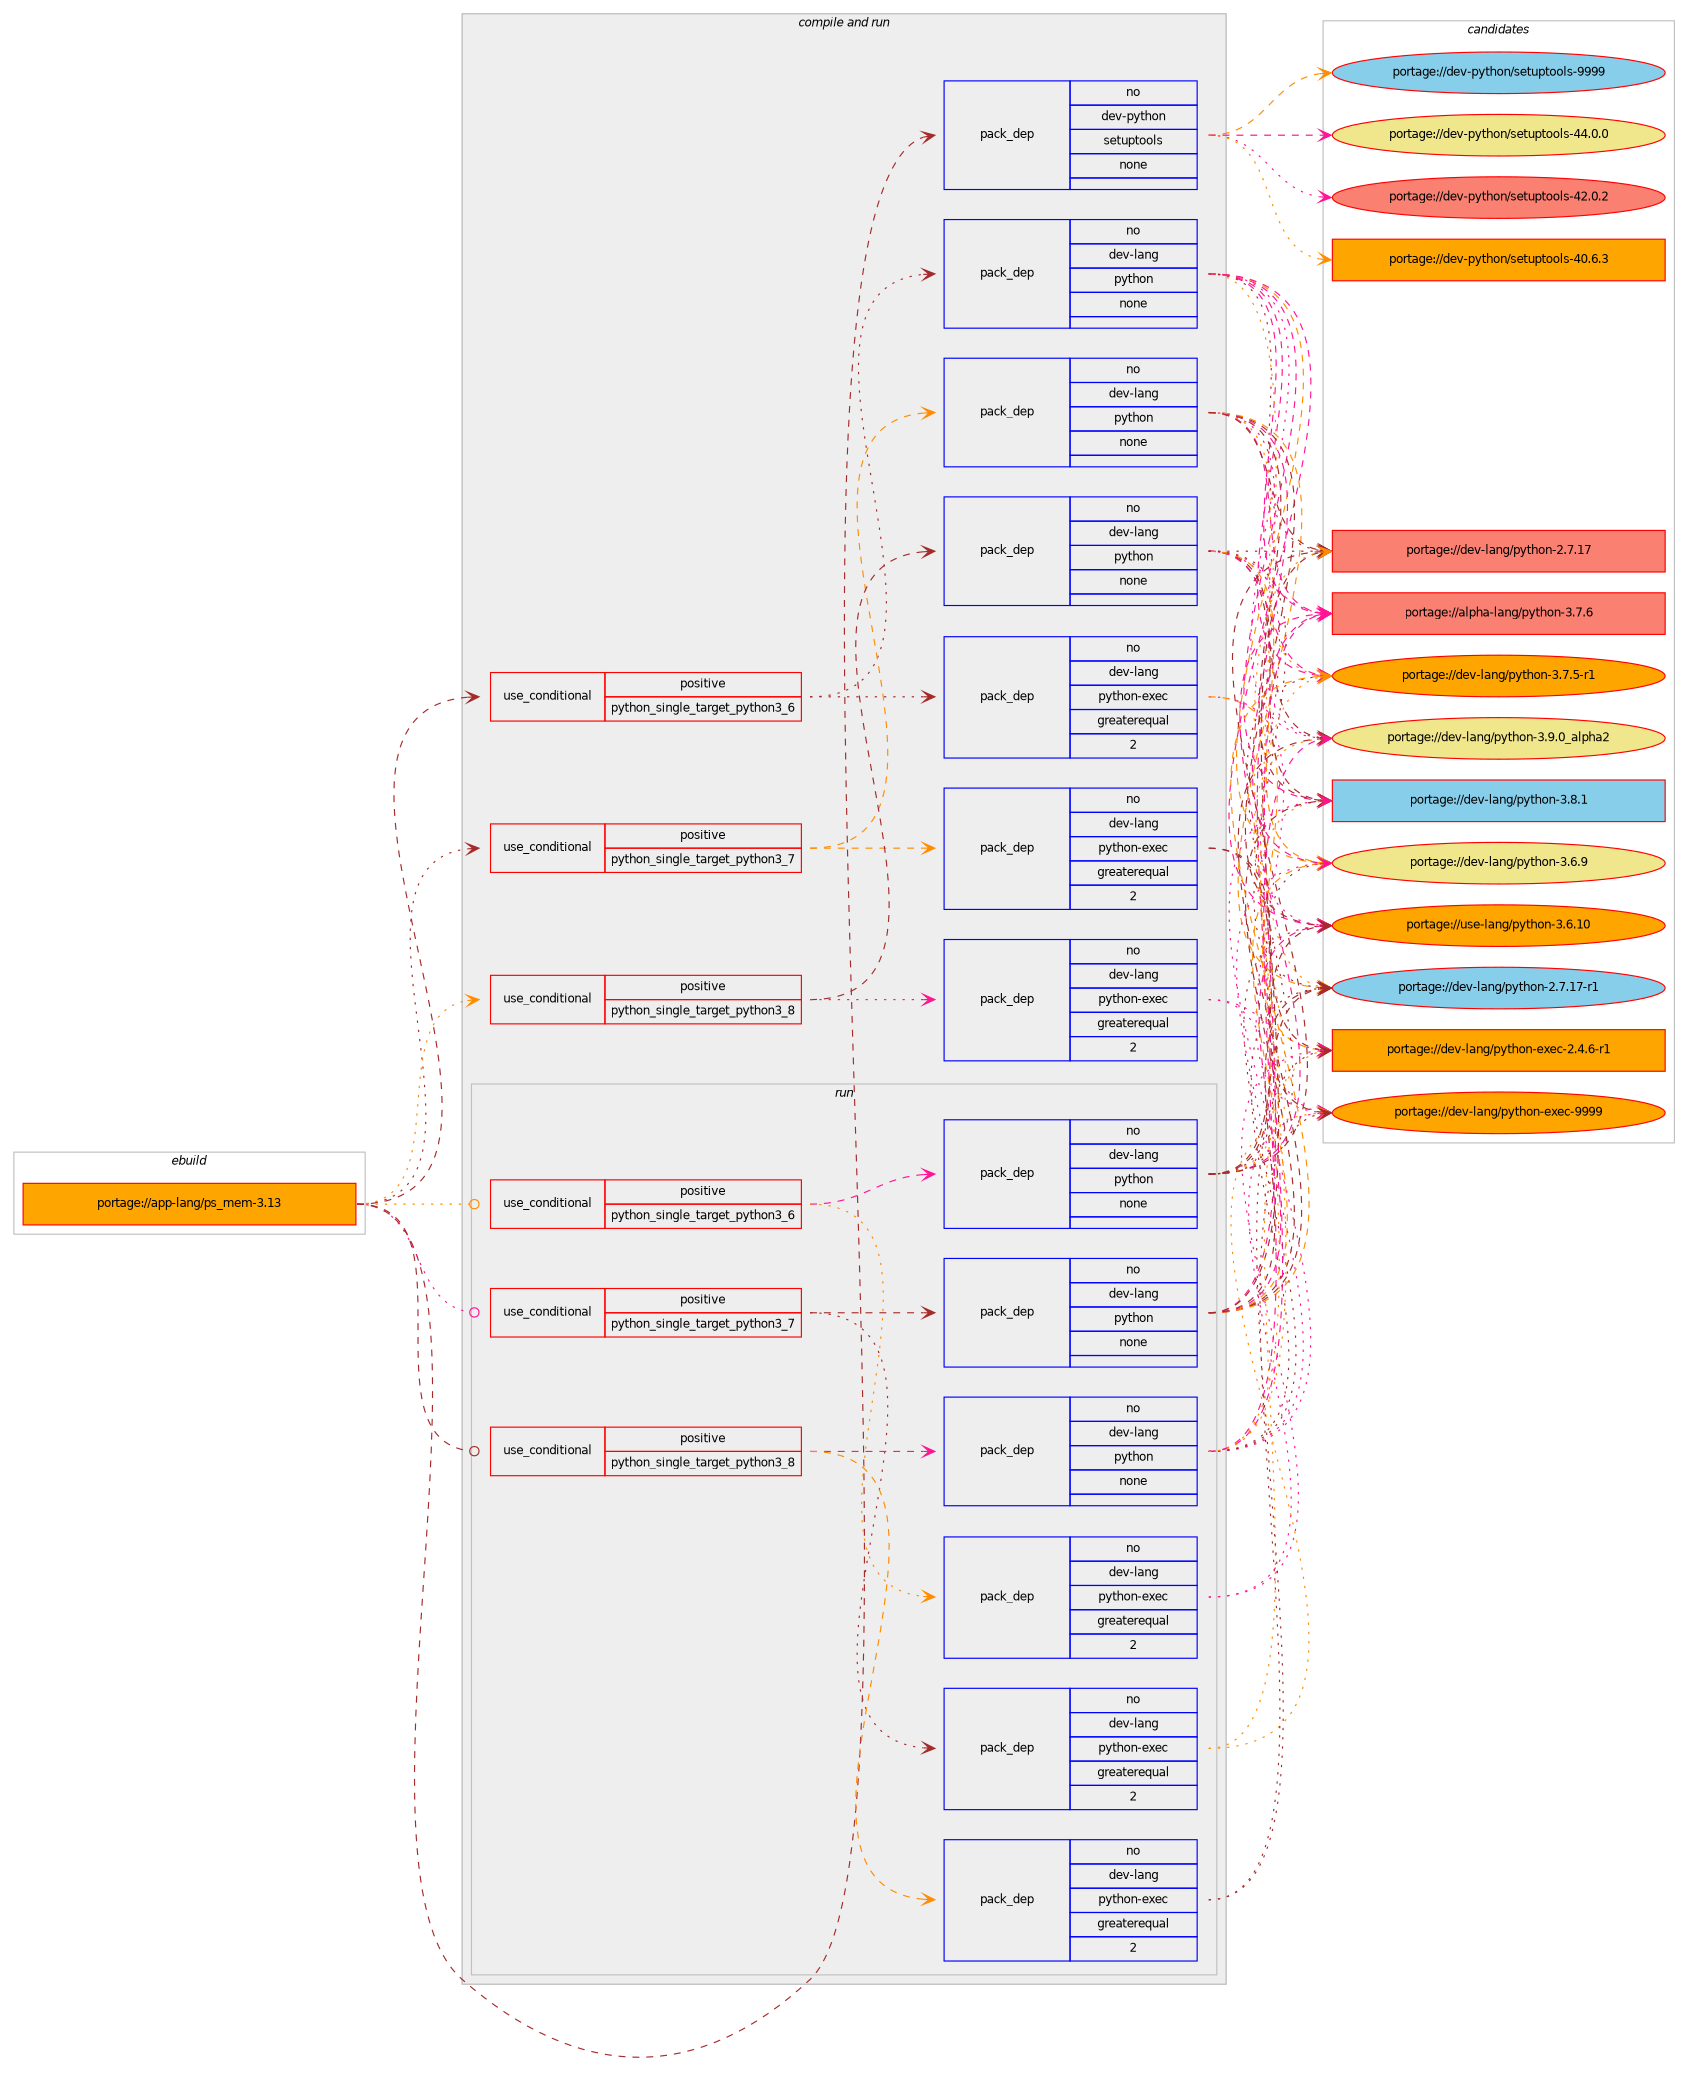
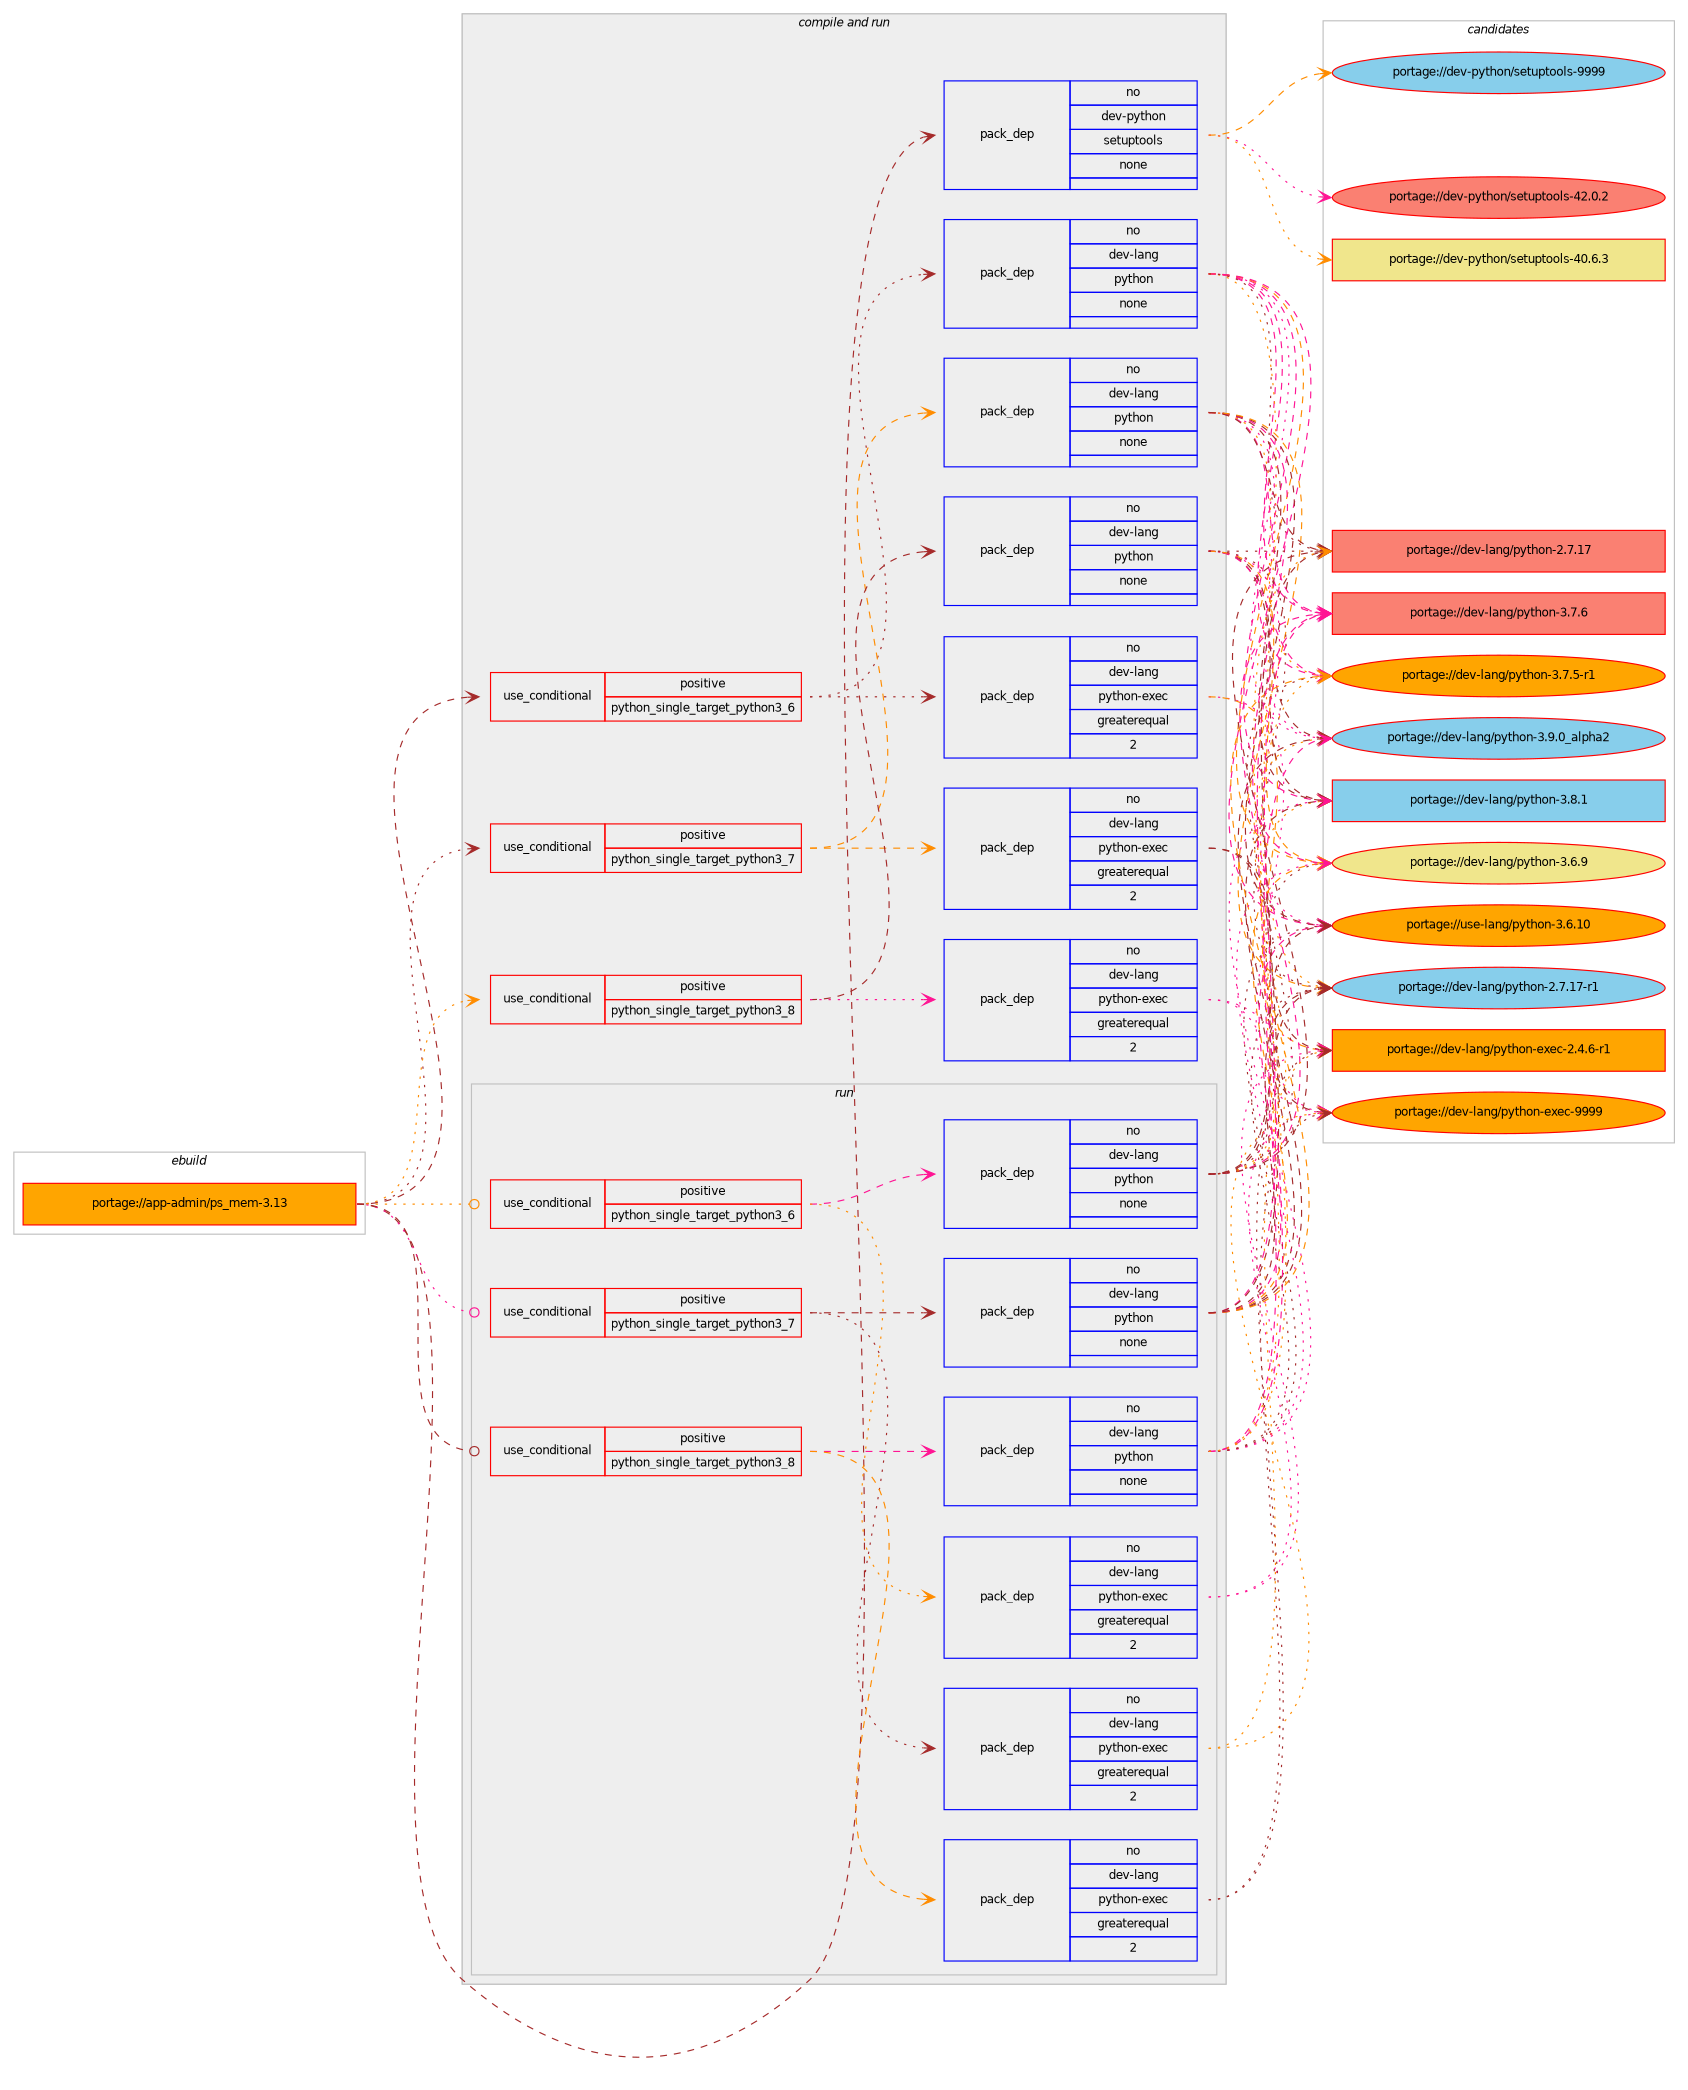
node "portage://dev-python/setuptools-44.0.0": removed
node "portage://dev-python/setuptools-40.6.3": fillcolor orange -> khaki
node "portage://alpha-lang/python-3.7.6": label "portage://alpha-lang/python-3.7.6" -> "portage://dev-lang/python-3.7.6"
node "portage://dev-lang/python-3.9.0_alpha2": fillcolor khaki -> skyblue
node "portage://app-lang/ps_mem-3.13": label "portage://app-lang/ps_mem-3.13" -> "portage://app-admin/ps_mem-3.13"
